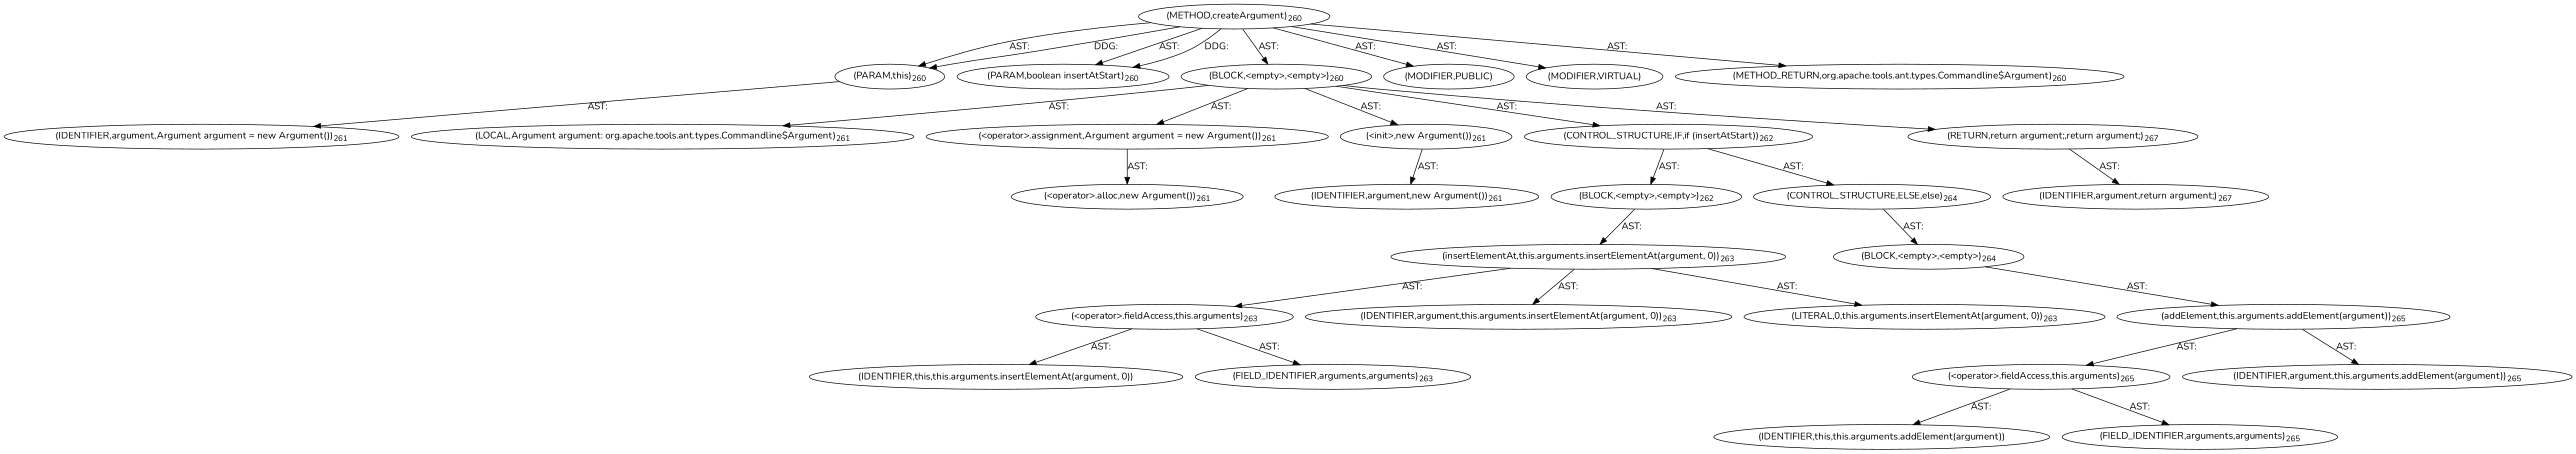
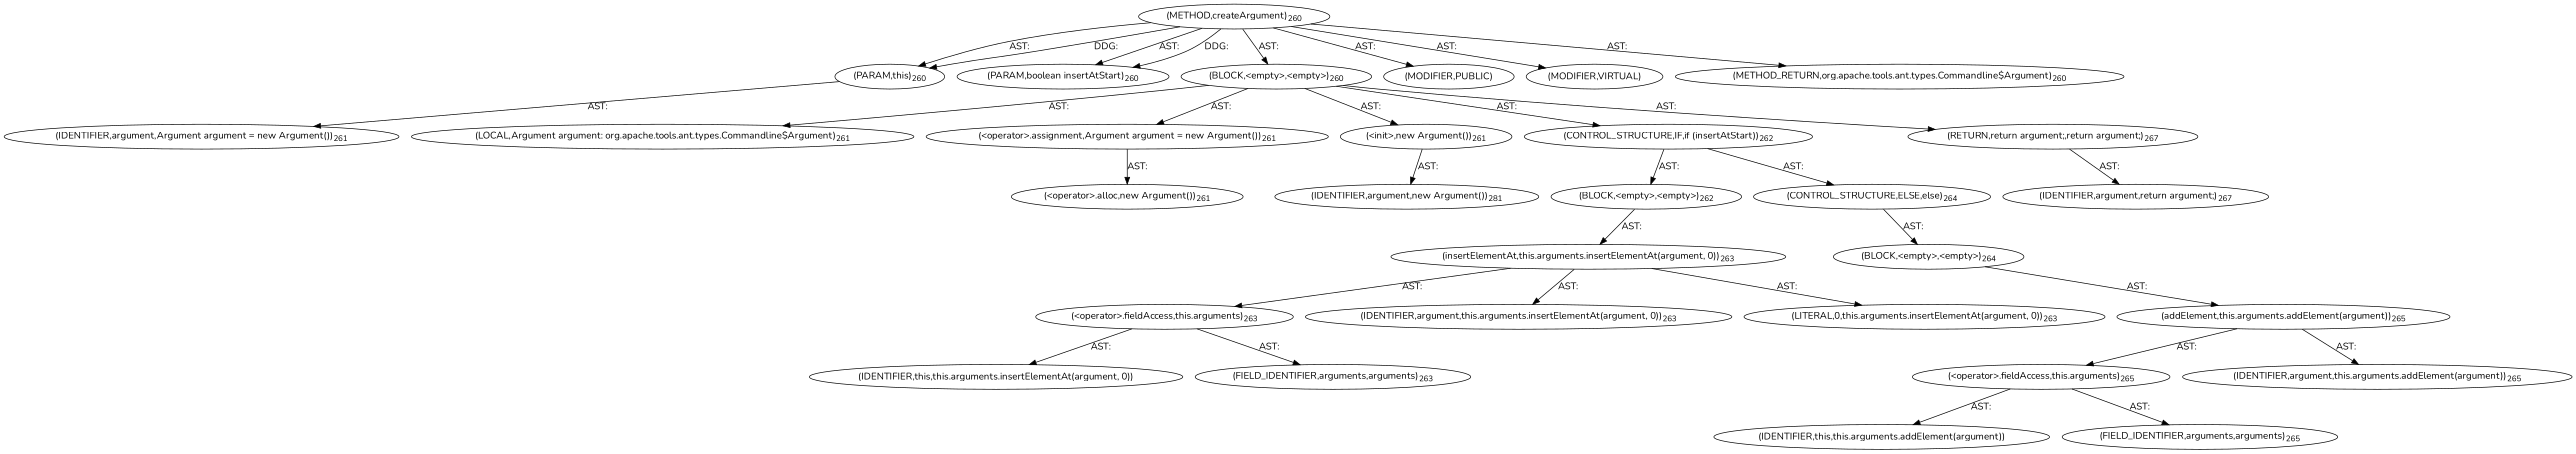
node "(IDENTIFIER,argument,new Argument())": text "261" -> "281"
